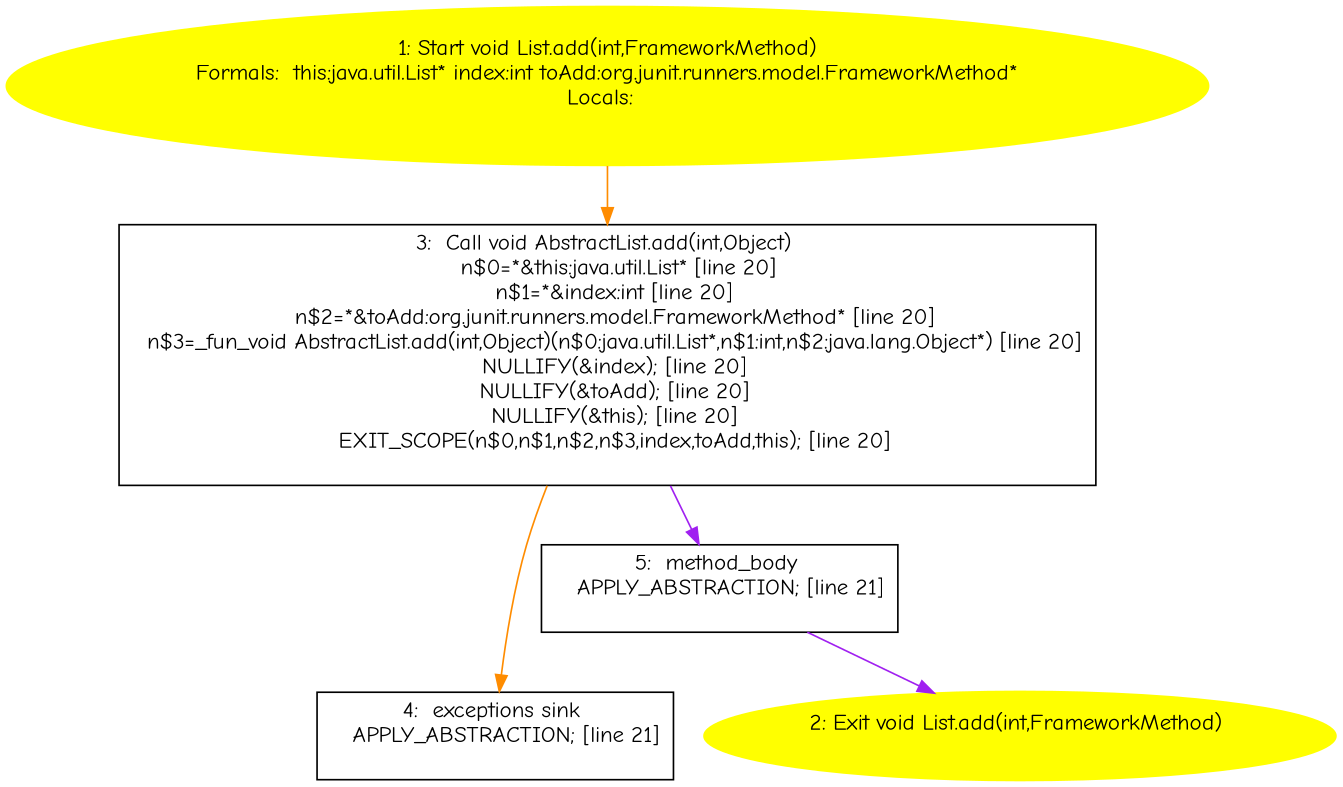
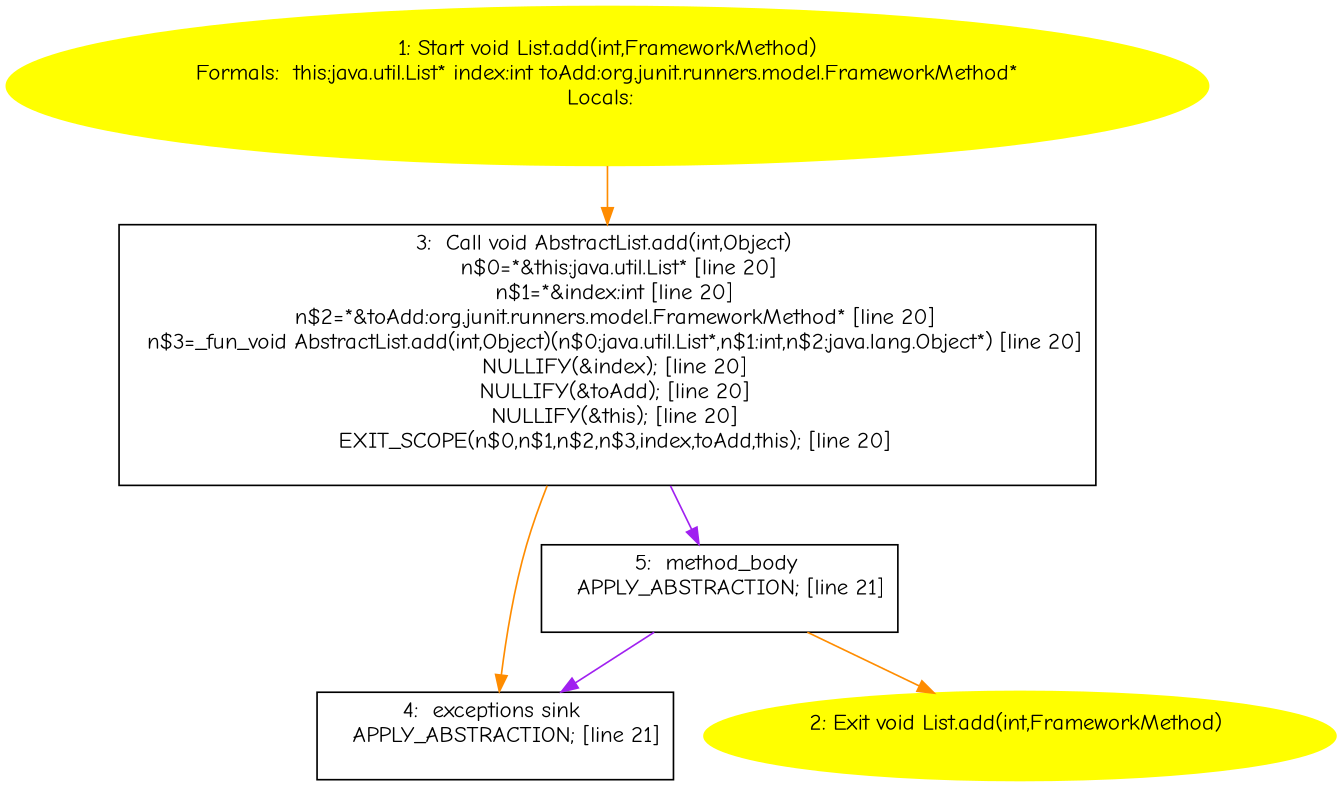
edge "5:  method_body APPLY_ABSTRACTION; [line 21]" -> "4:  exceptions sink APPLY_ABSTRACTION; [line 21]": added
edge "5:  method_body APPLY_ABSTRACTION; [line 21]" -> "2: Exit void List.add(int,FrameworkMethod)": color purple -> darkorange
